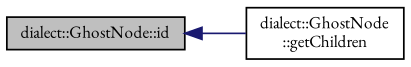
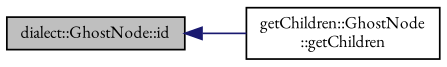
node "dialect::GhostNode ::getChildren": label "dialect::GhostNode ::getChildren" -> "getChildren::GhostNode ::getChildren"
